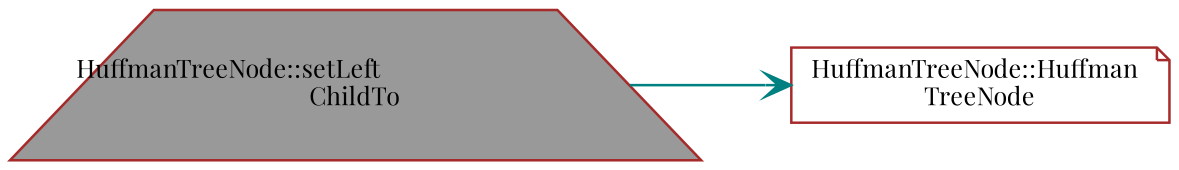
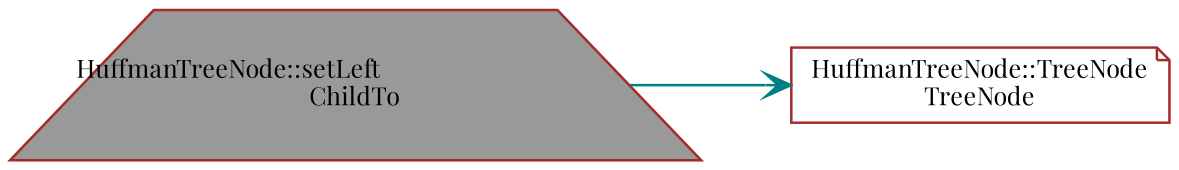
node "HuffmanTreeNode::Huffman TreeNode": label "HuffmanTreeNode::Huffman TreeNode" -> "HuffmanTreeNode::TreeNode TreeNode"
